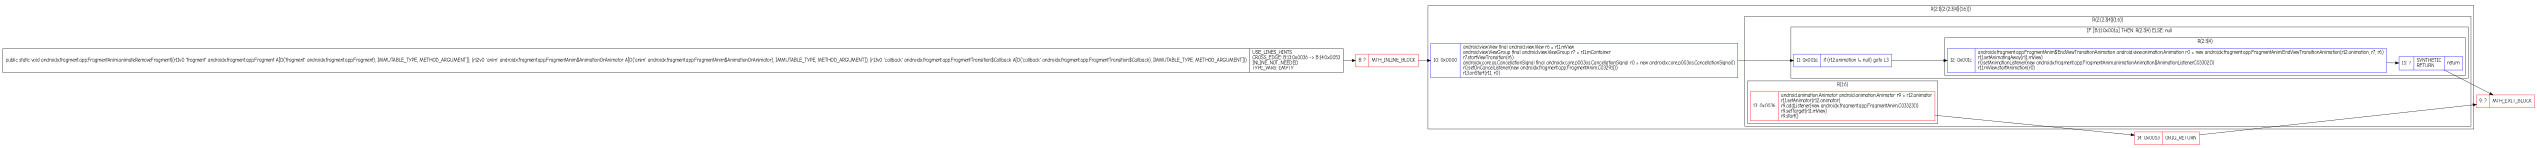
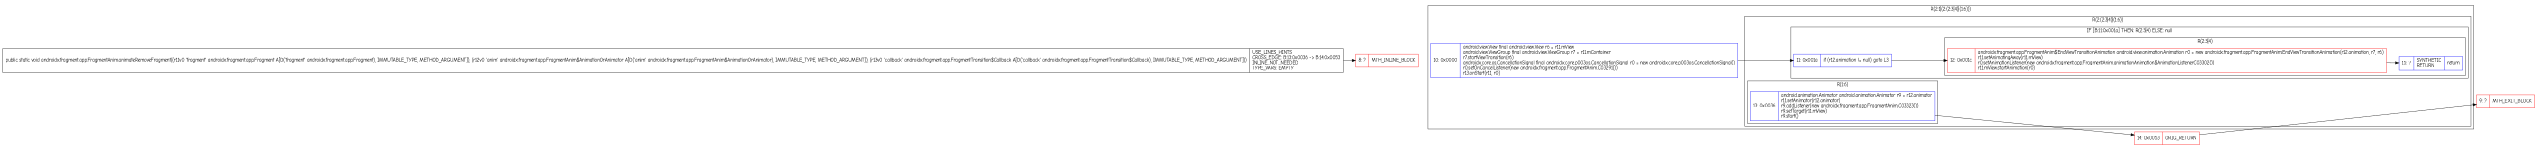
edge "8: ?" -> "10: 0x0000": removed
node "12: 0x001c": color blue -> red
edge "15: ?" -> "9: ?": removed
node "13: 0x0036": color red -> blue
